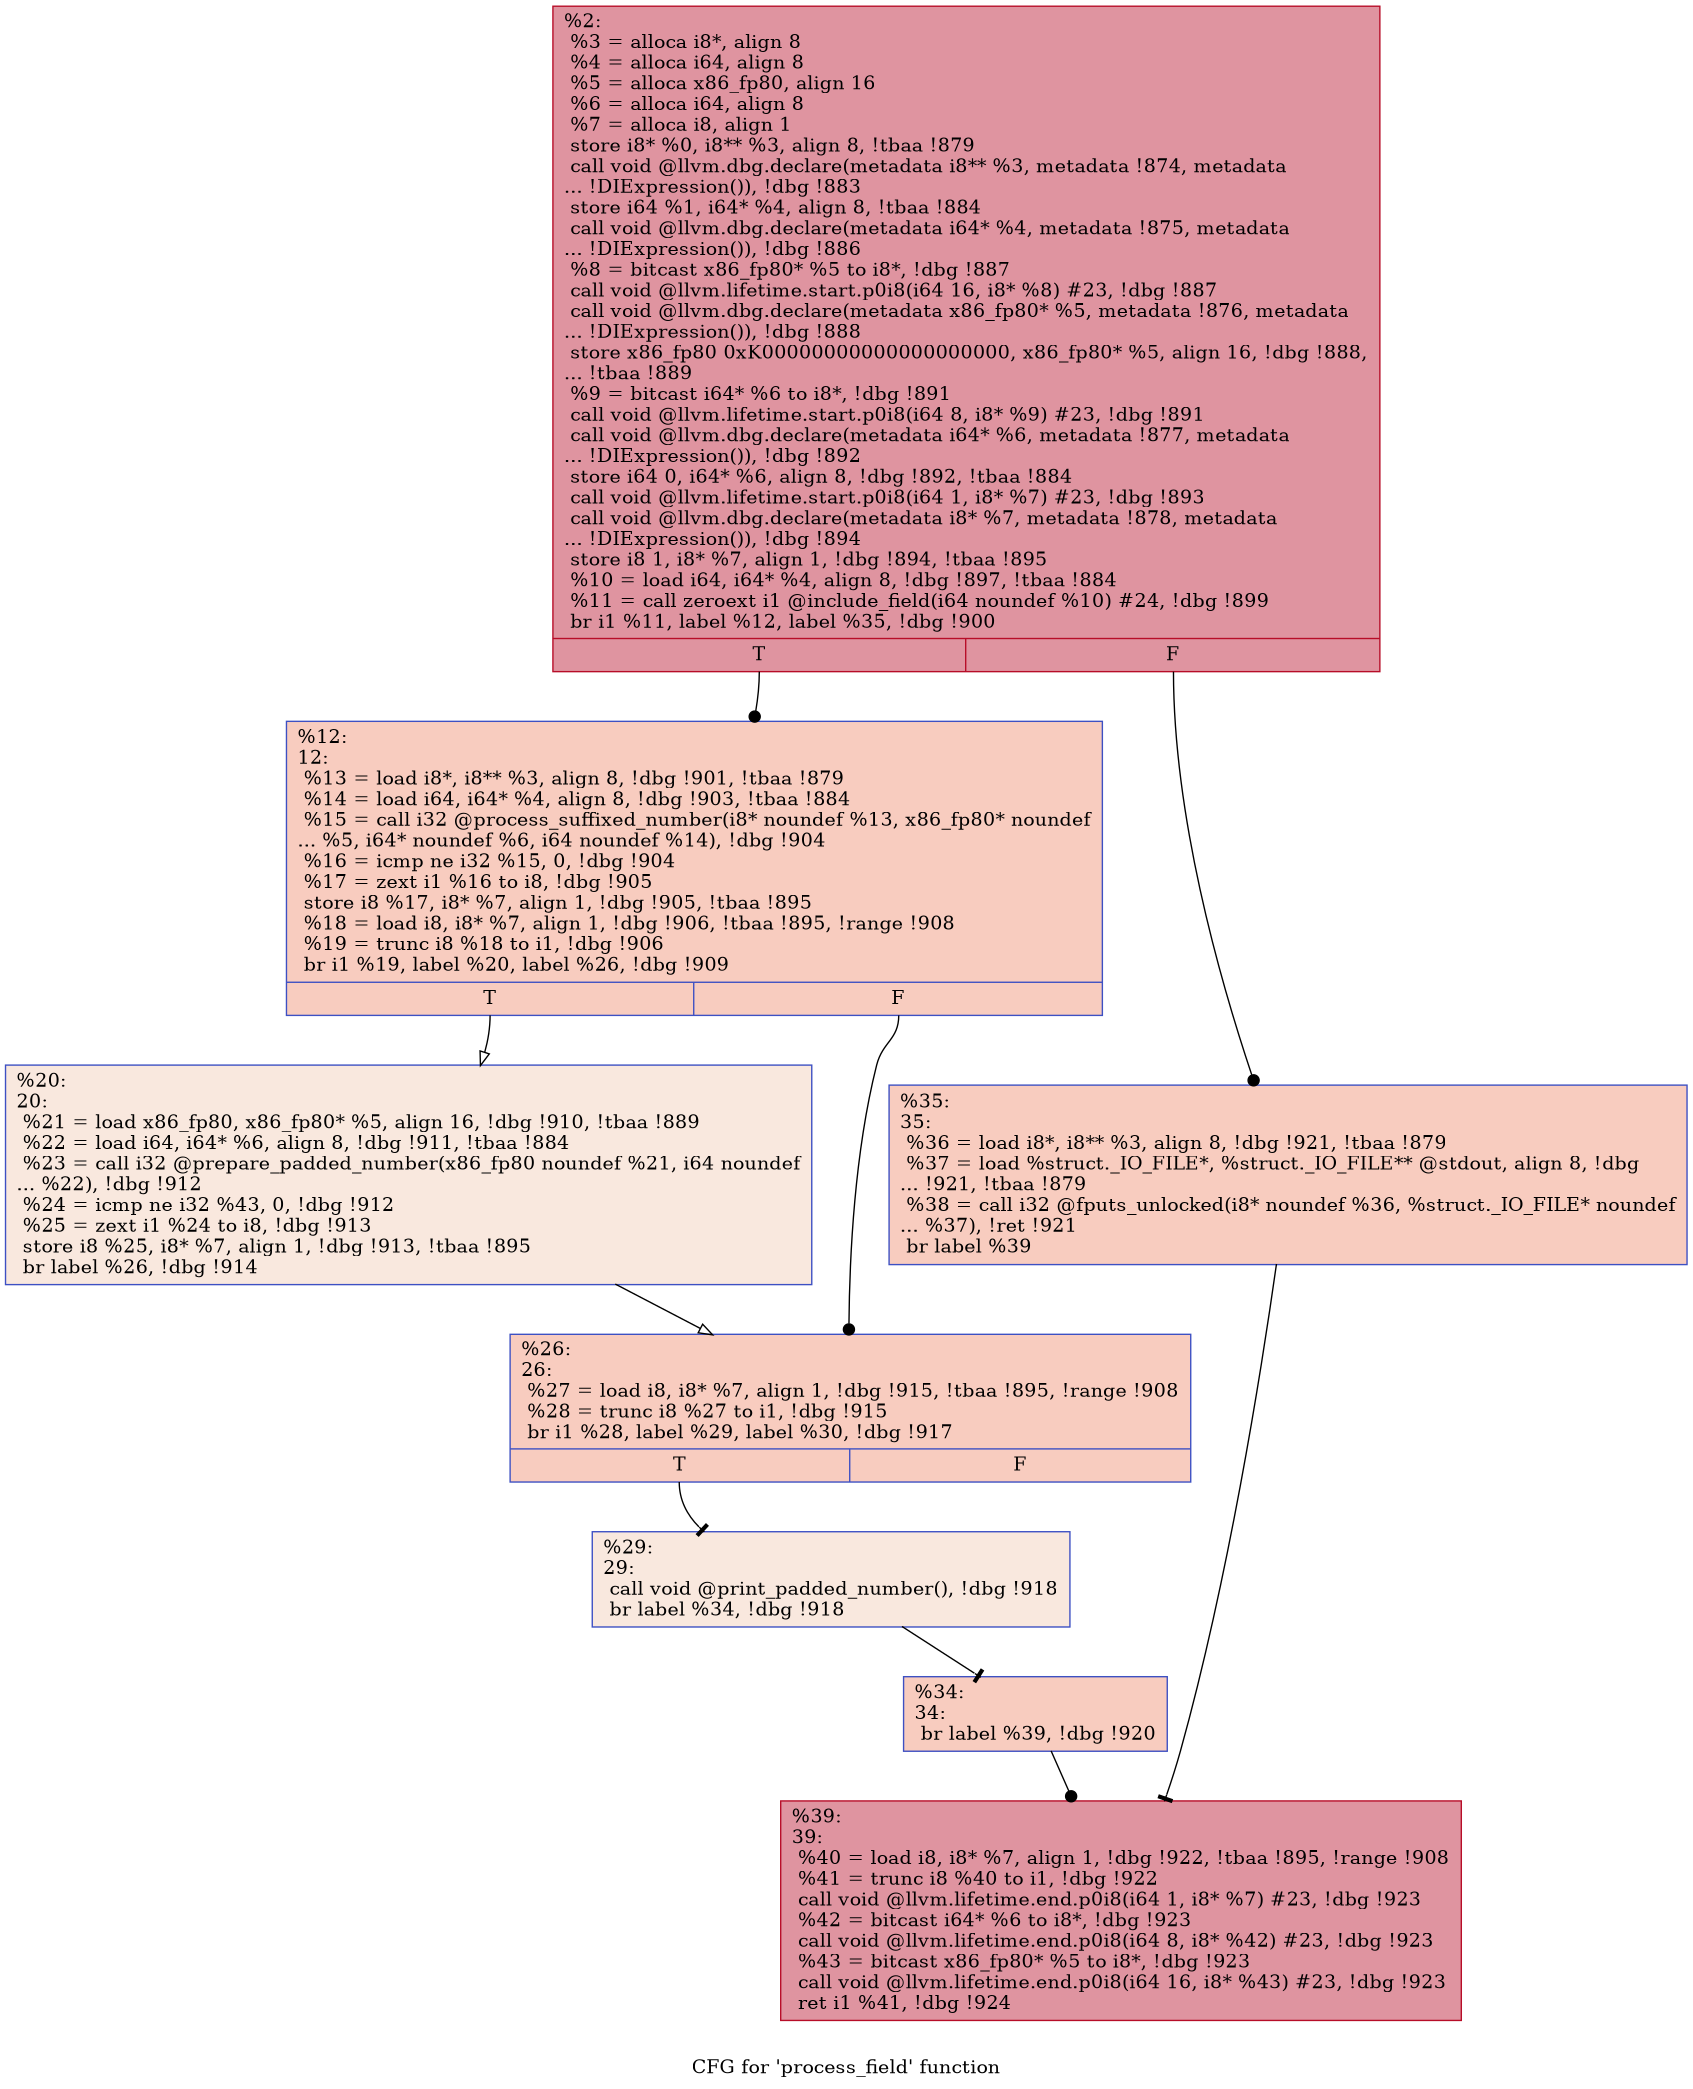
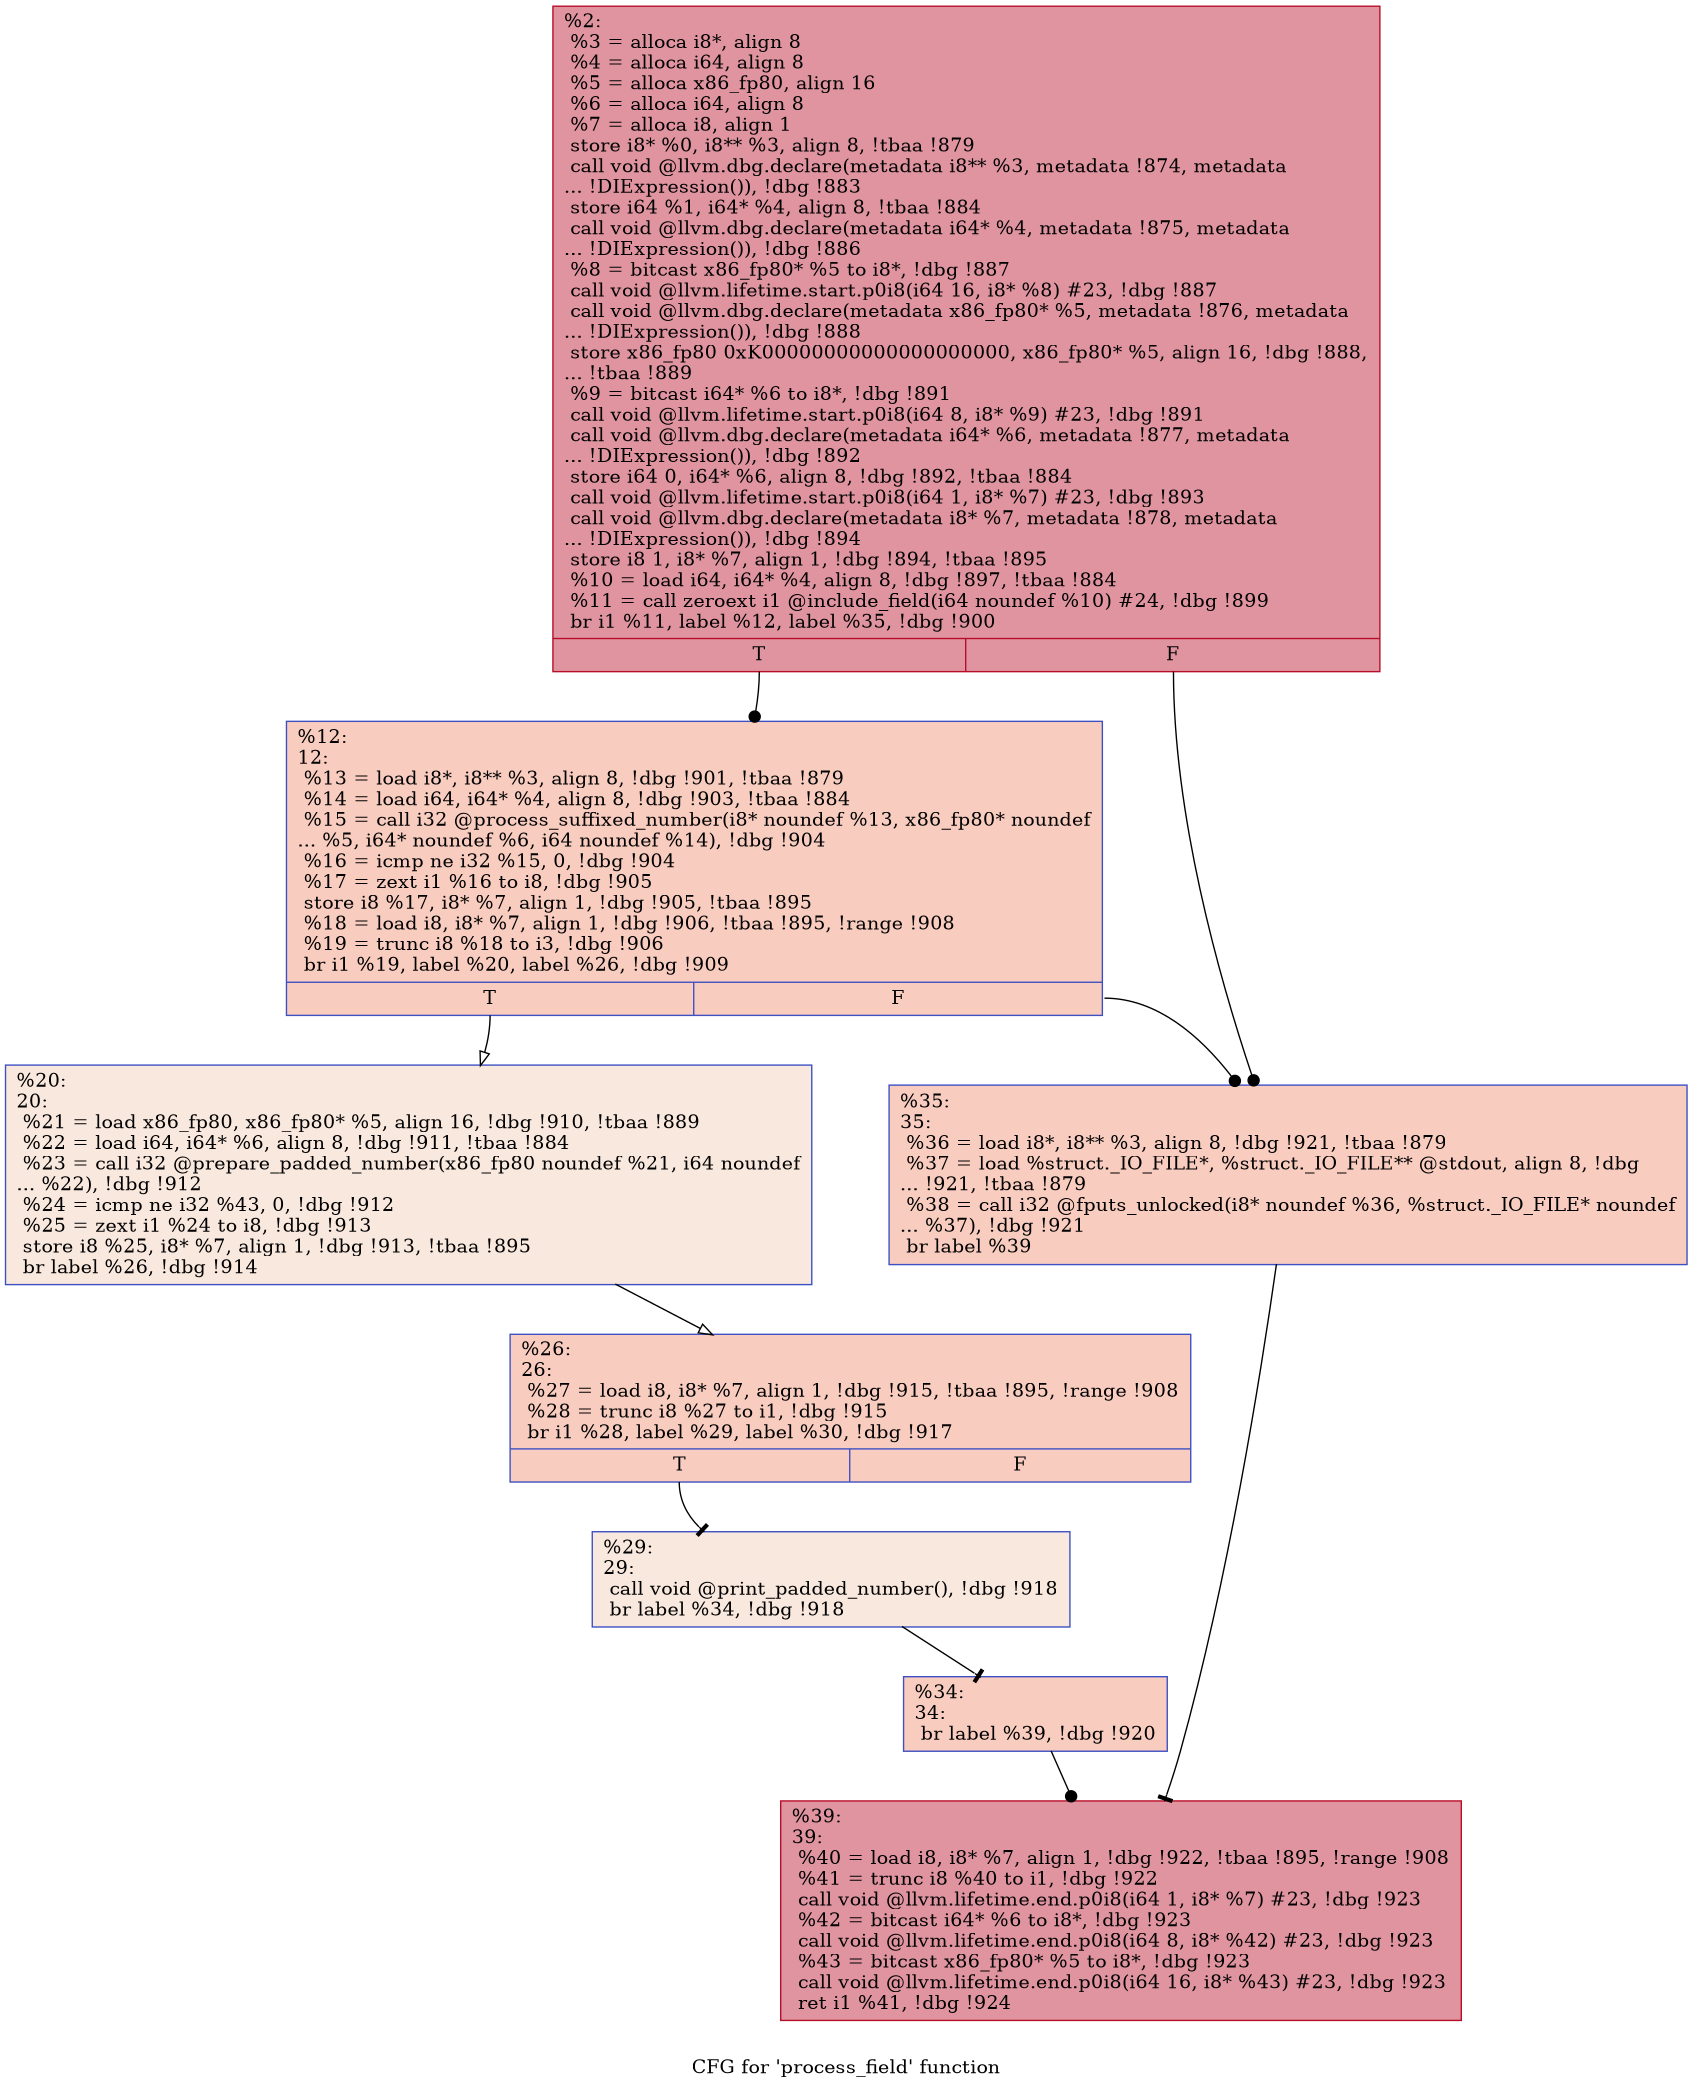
node "%12:": text "%19 = trunc i8 %18 to i1, !dbg !906" -> "%19 = trunc i8 %18 to i3, !dbg !906"
edge "%12:" -> "%26:": now "%12:" -> "%35:"
node "%35:": text "... %37), !ret !921" -> "... %37), !dbg !921"
